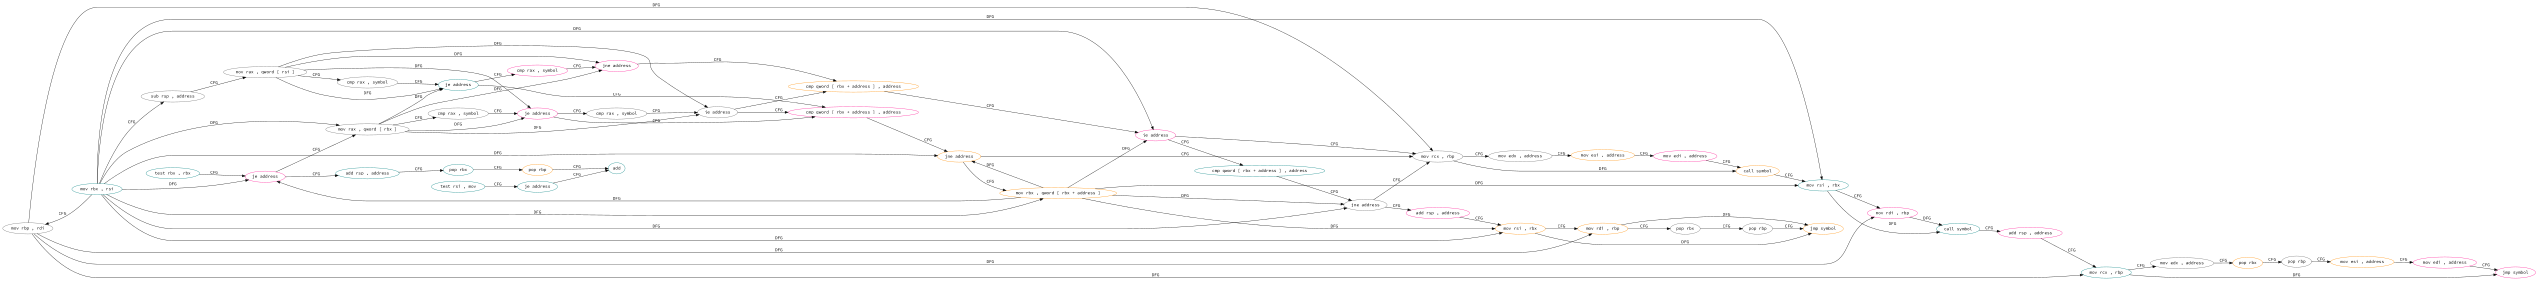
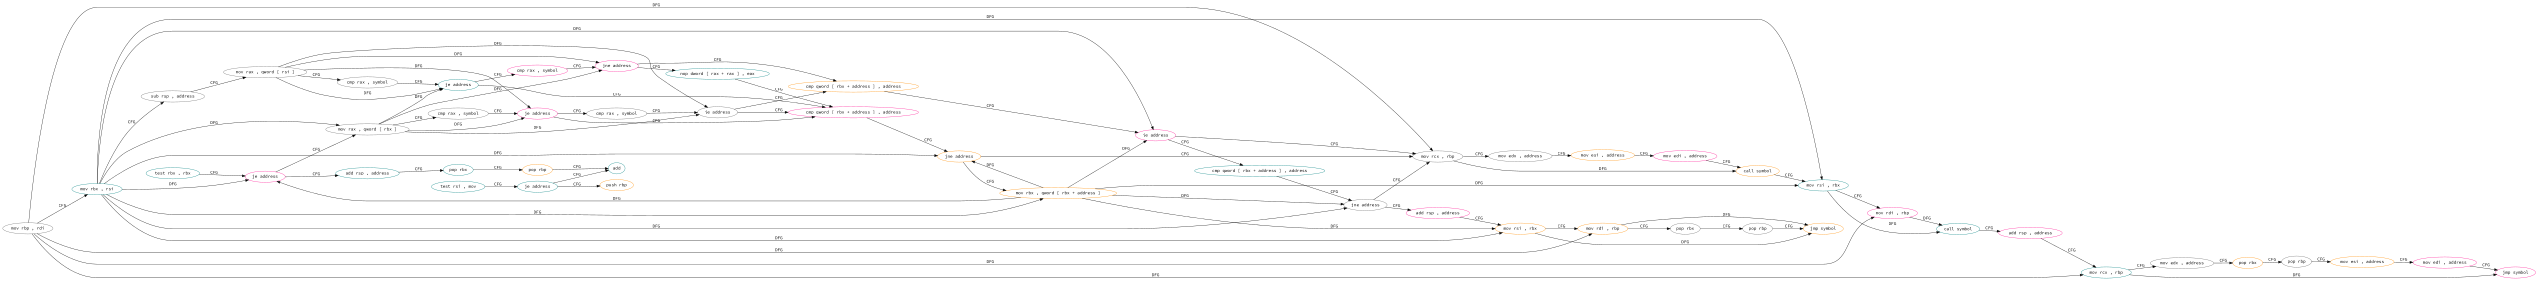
node "nop dword [ rax + rax ] , eax": added
node "push rbp": added
edge "mov rbx , rsi" -> "mov rbp , rdi": reversed
